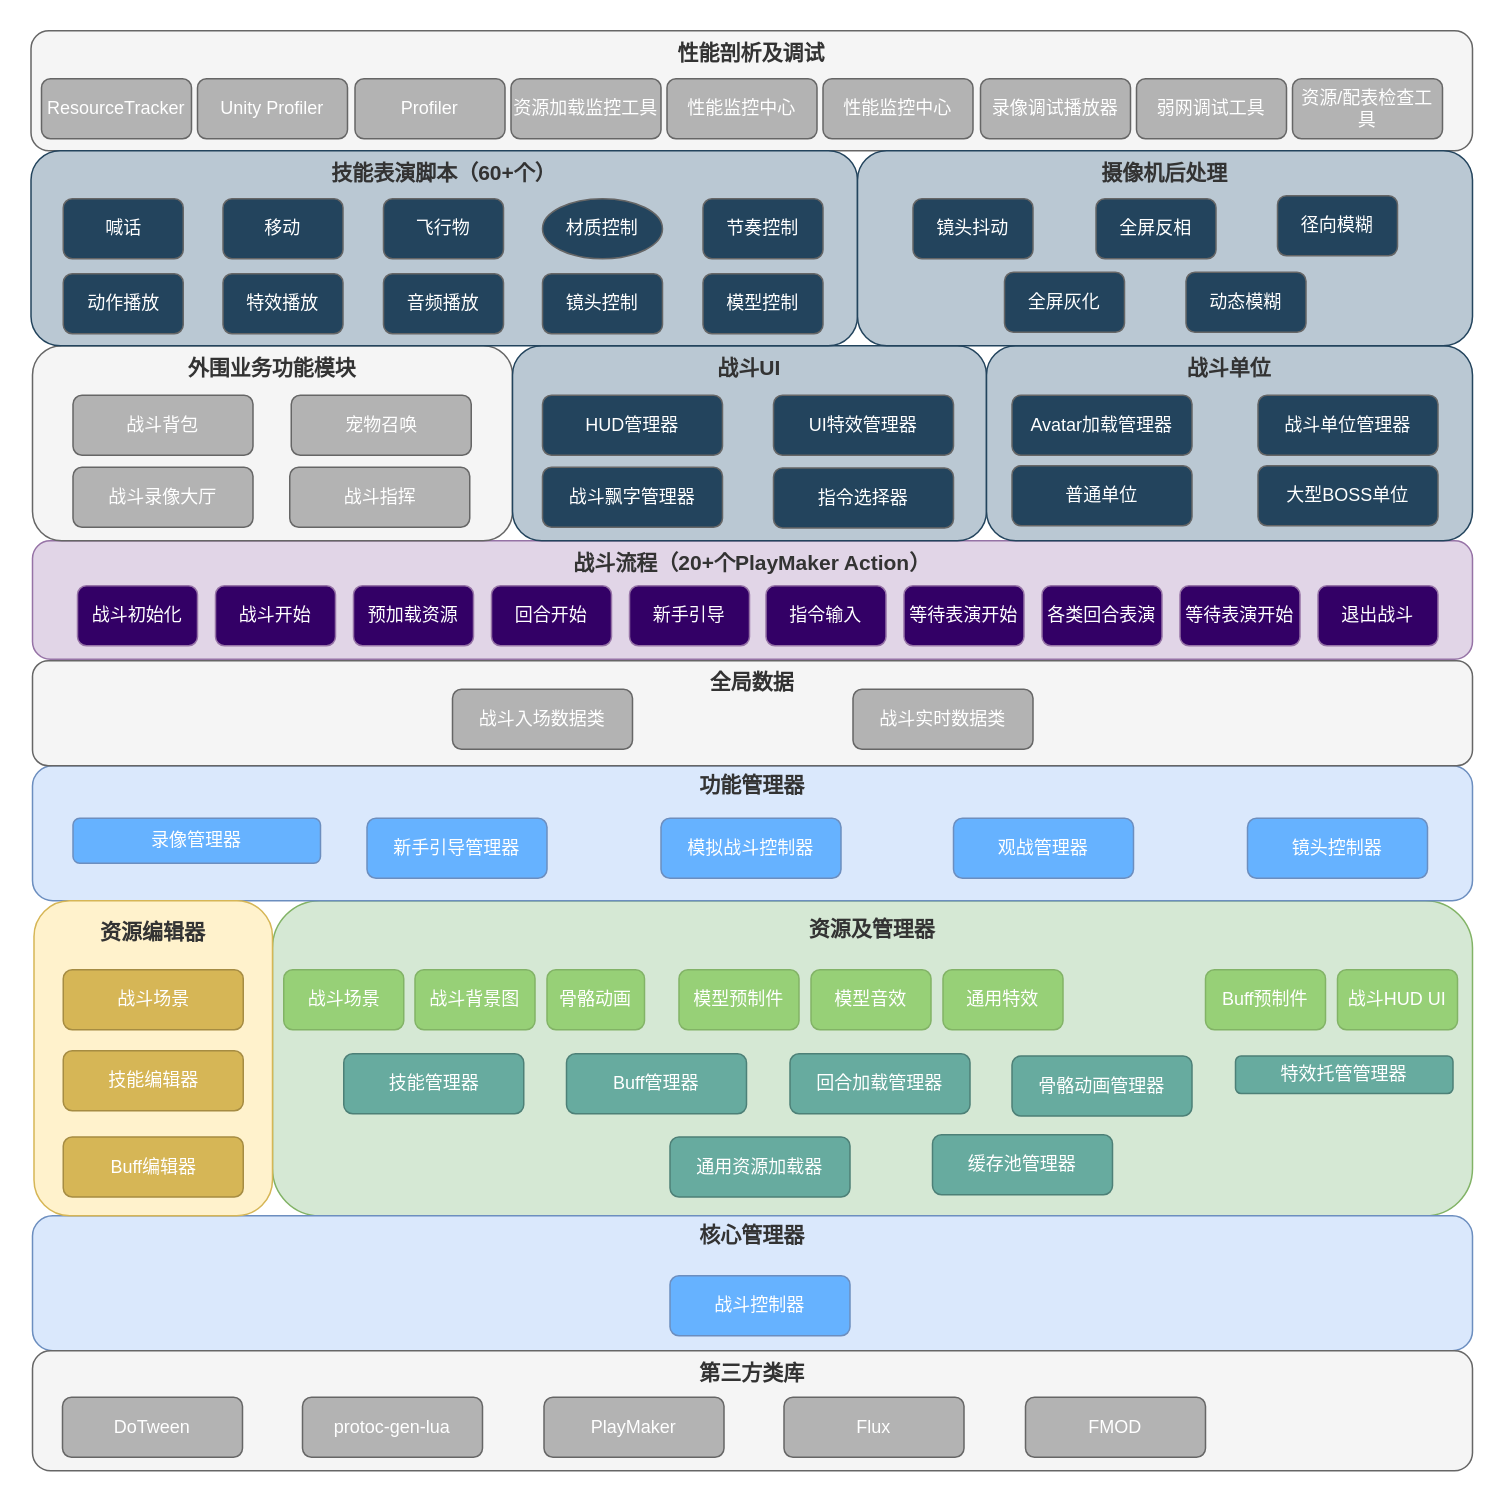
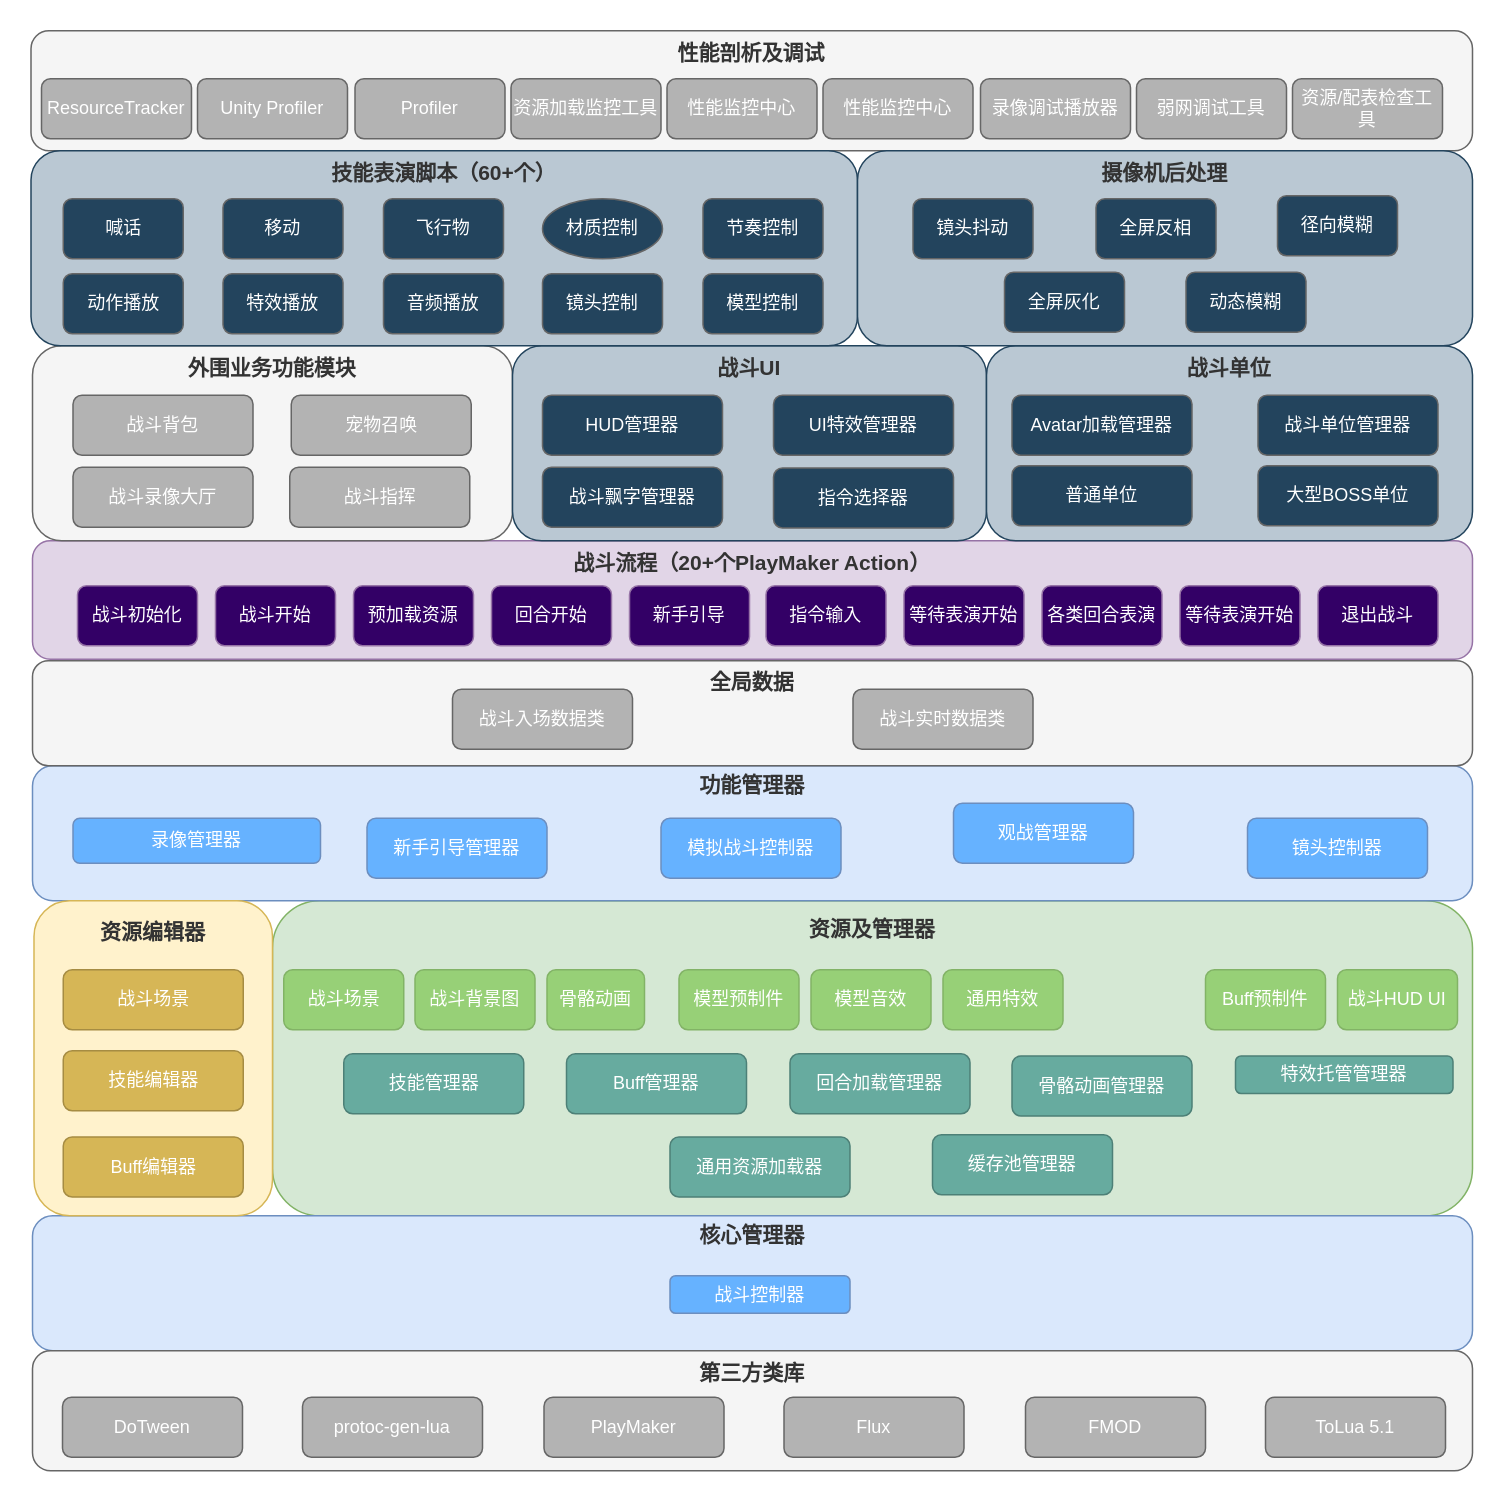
node "观战管理器": moved (1043, 848) -> (1043, 833)
node "战斗控制器": size 180x60 -> 180x38
node "ToLua 5.1": added
